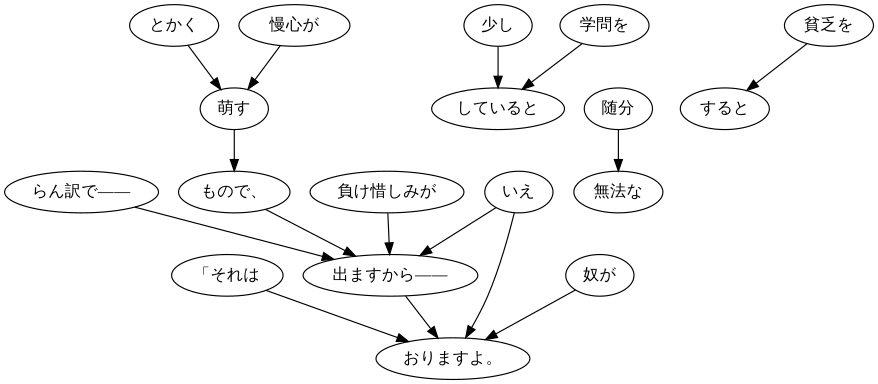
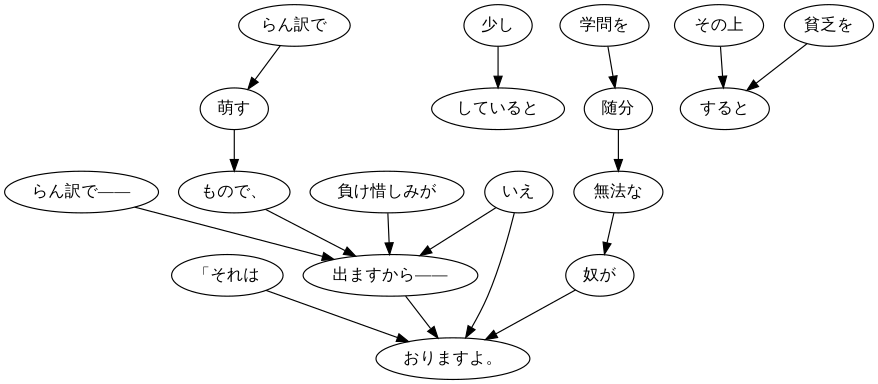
node "とかく": removed
node "慢心が": label "慢心が" -> "らん訳で"
node "その上": added
edge "学問を" -> "していると": now "学問を" -> "随分"
edge "無法な" -> "奴が": added
